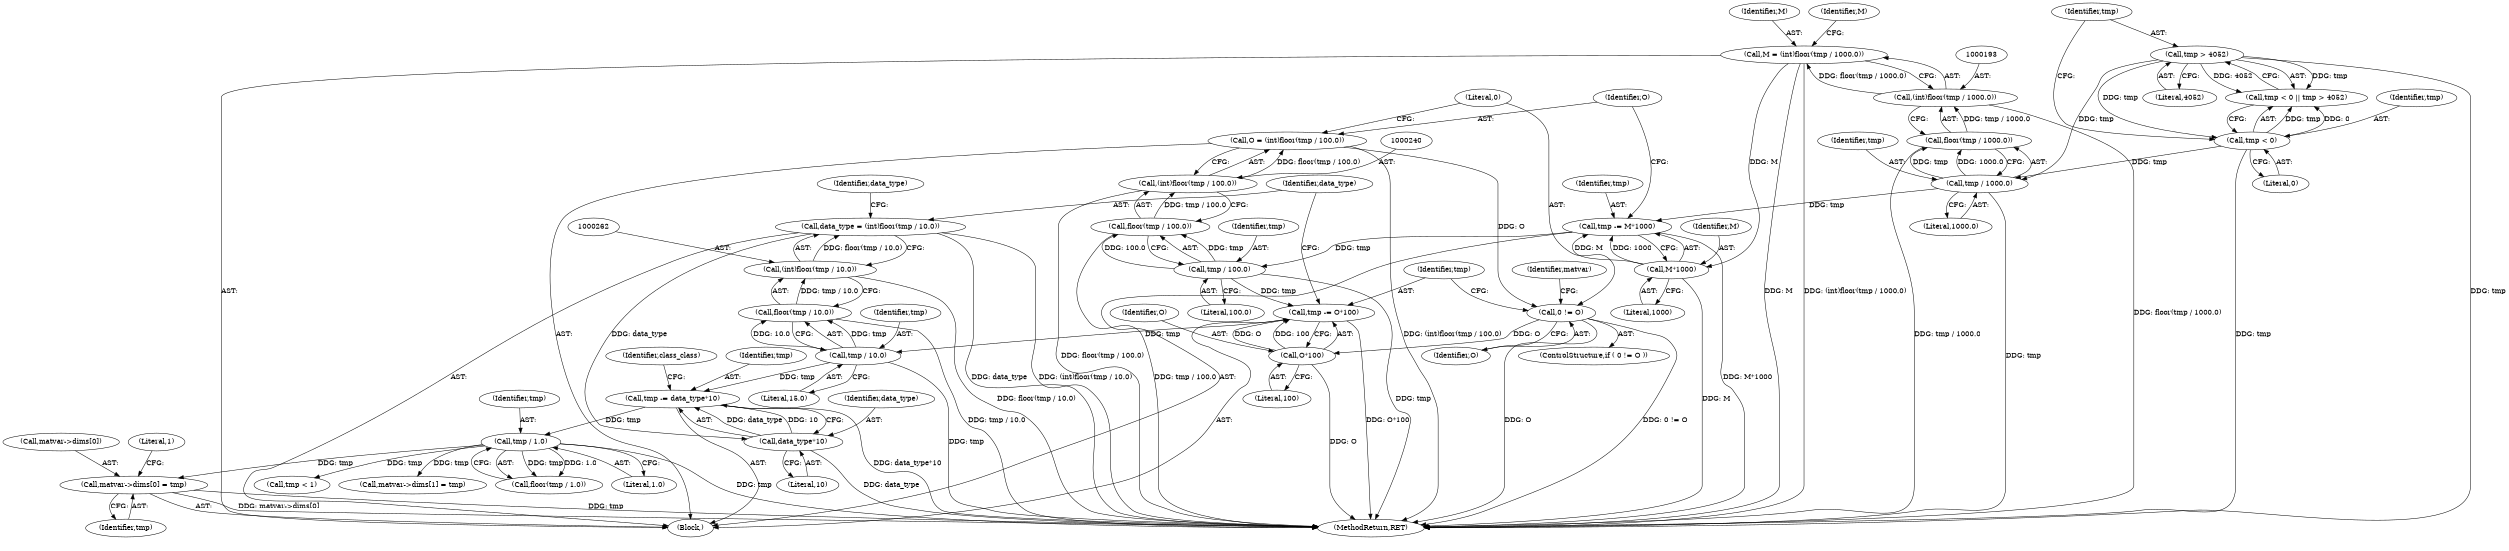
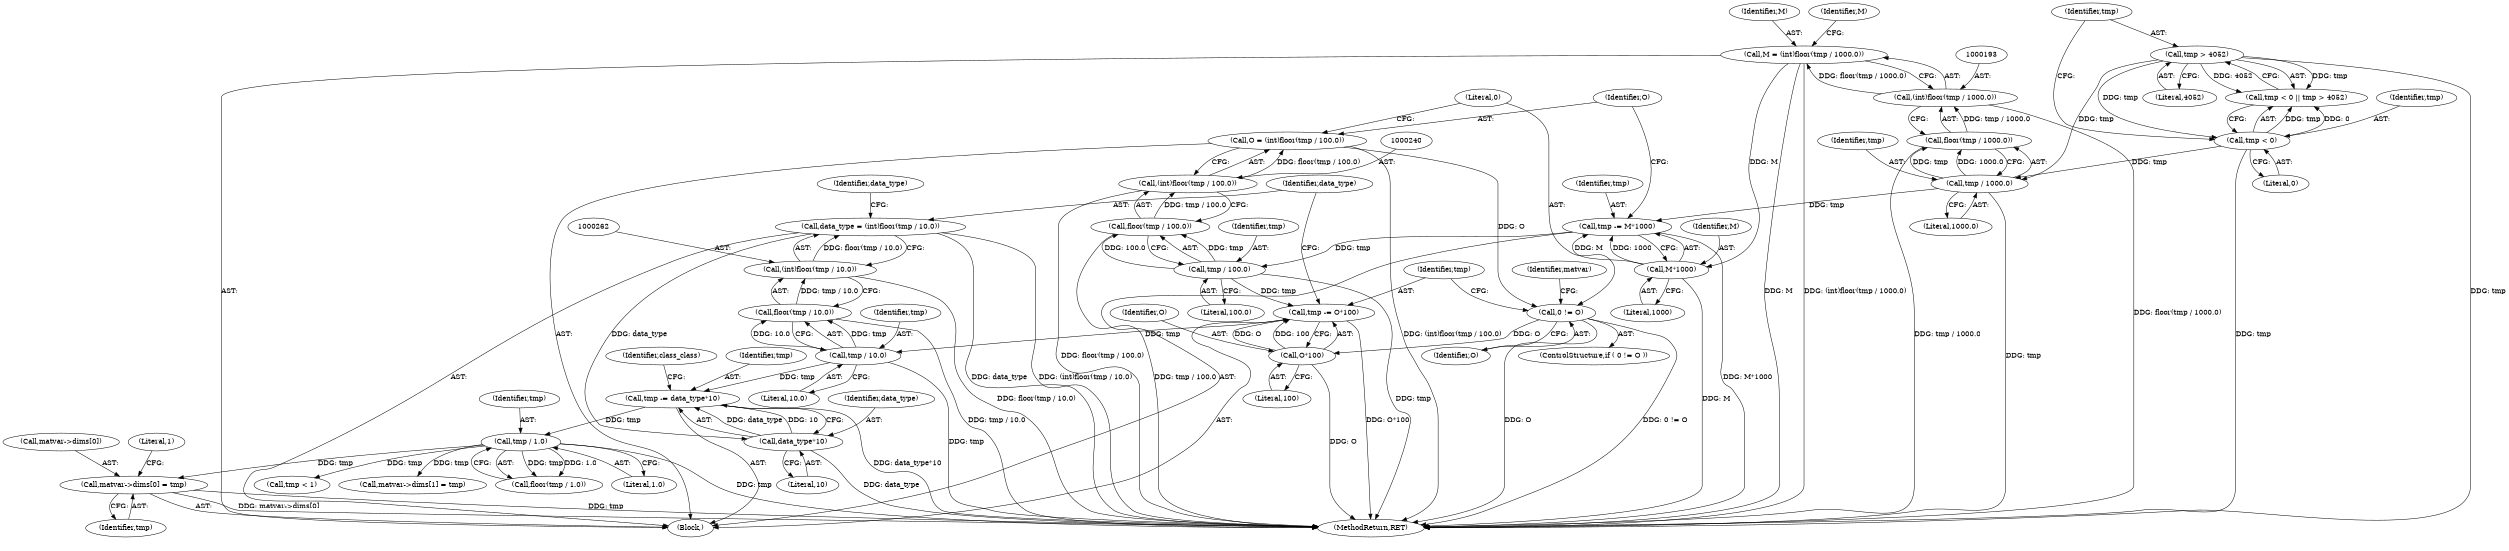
node "(Literal,15.0)": label "(Literal,15.0)" -> "(Literal,10.0)"
